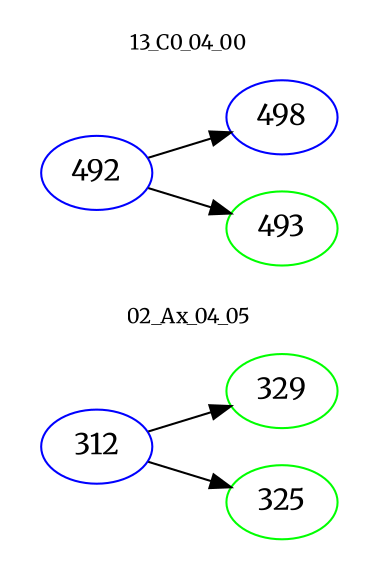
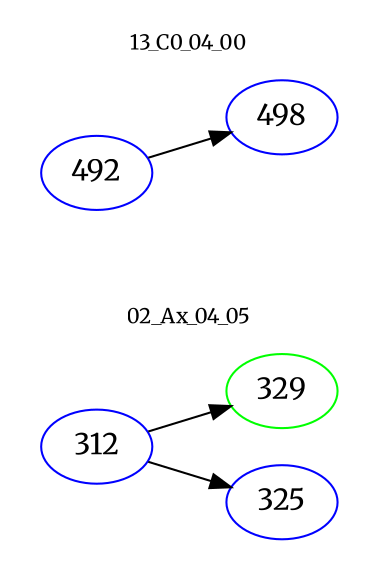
node "493": removed
node "325": color green -> blue
